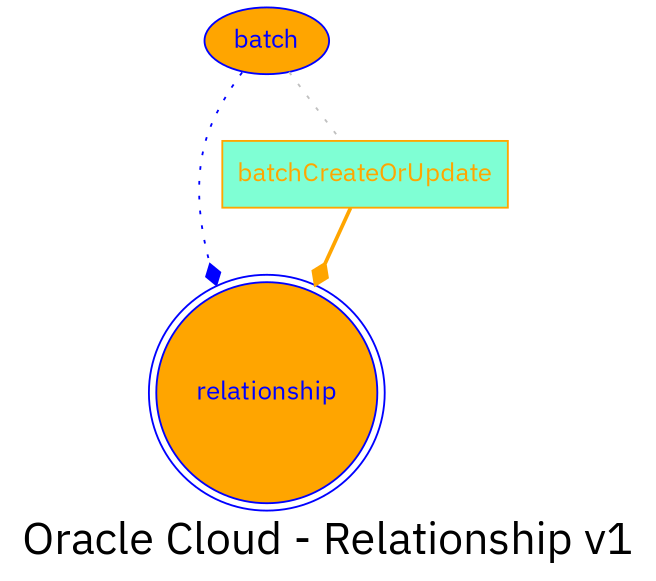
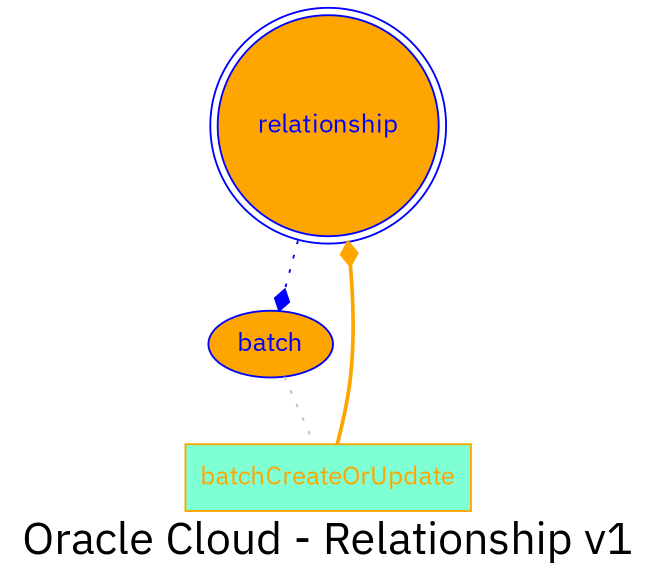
edge "batch" -> "relationship": reversed
